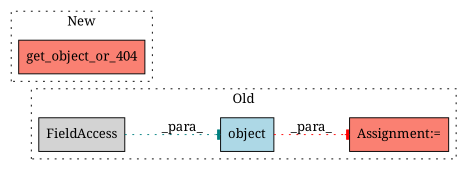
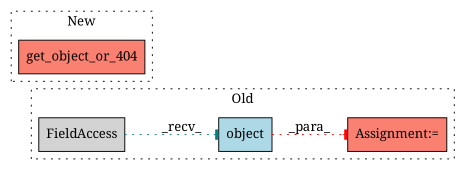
edge "FieldAccess" -> "object": label "_para_" -> "_recv_"
